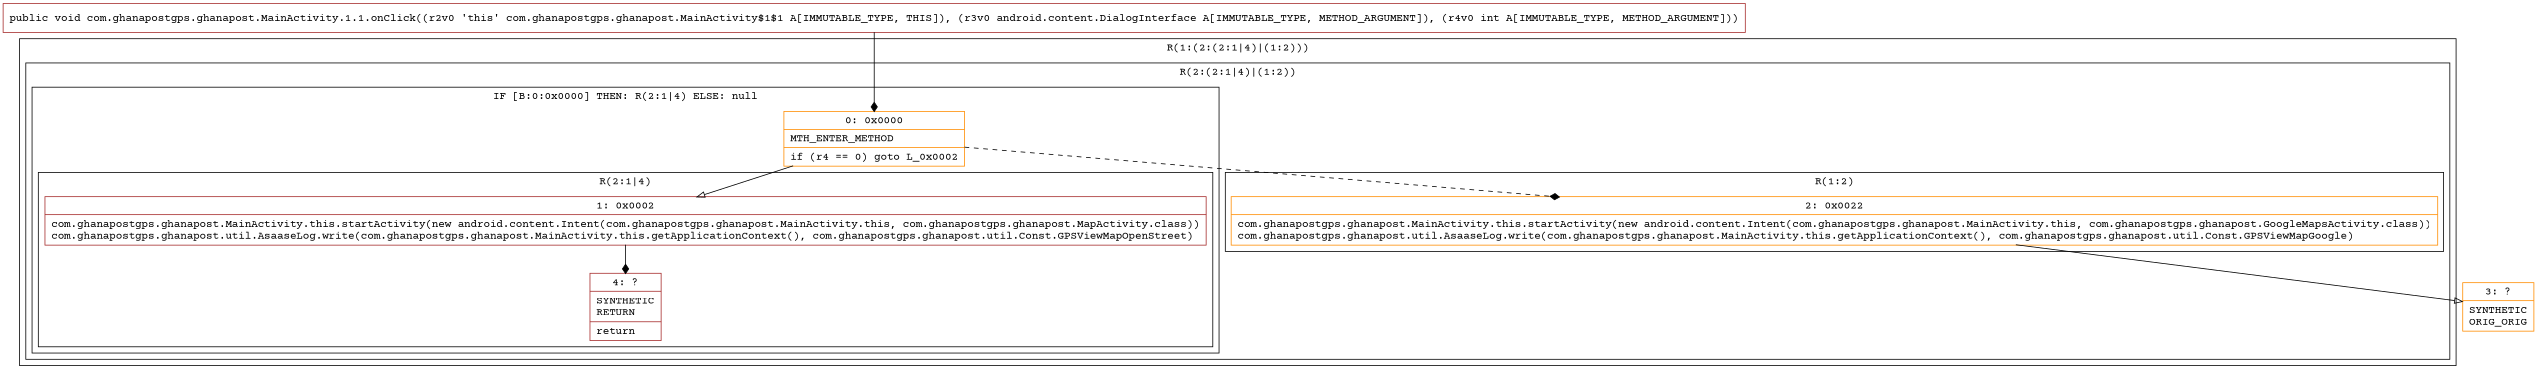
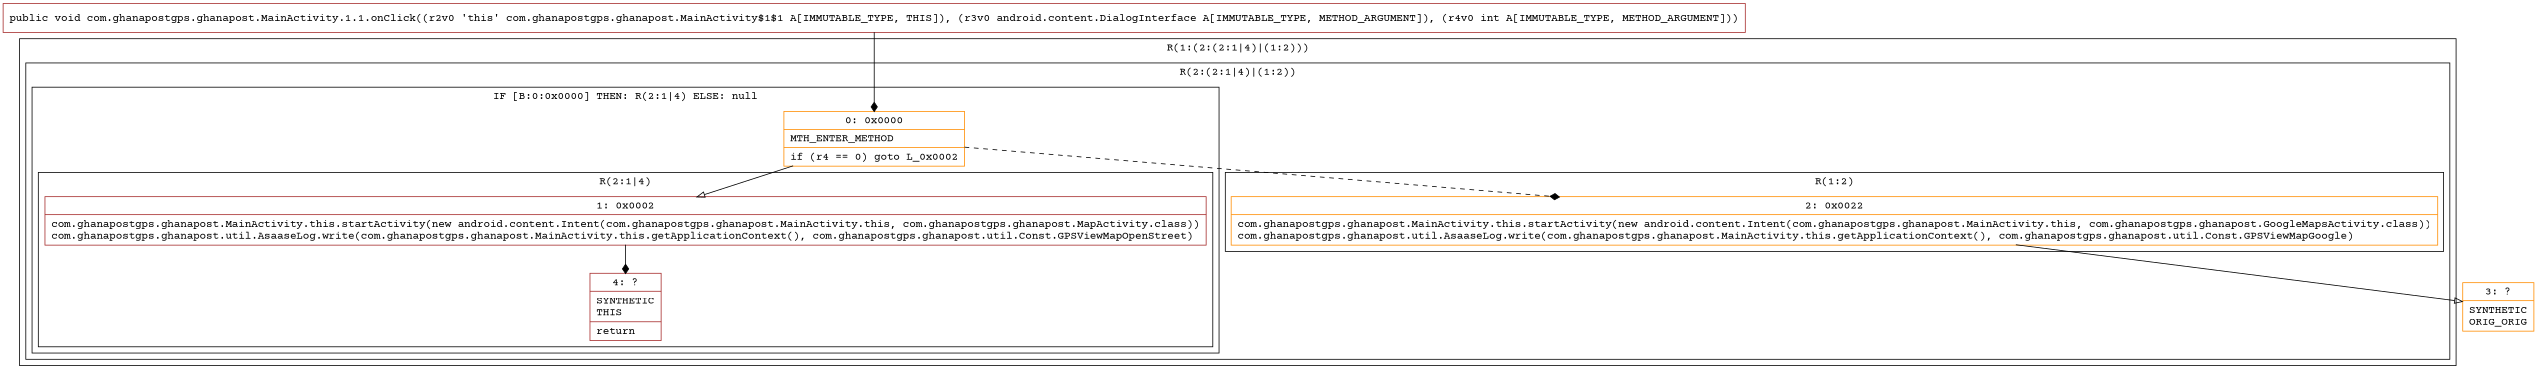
node "4: ?": text "RETURN" -> "THIS"
